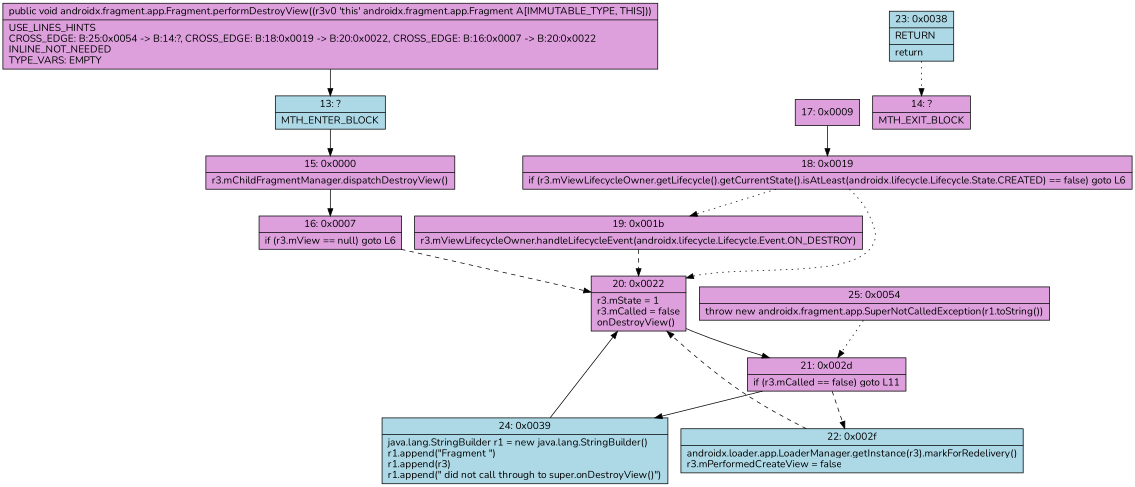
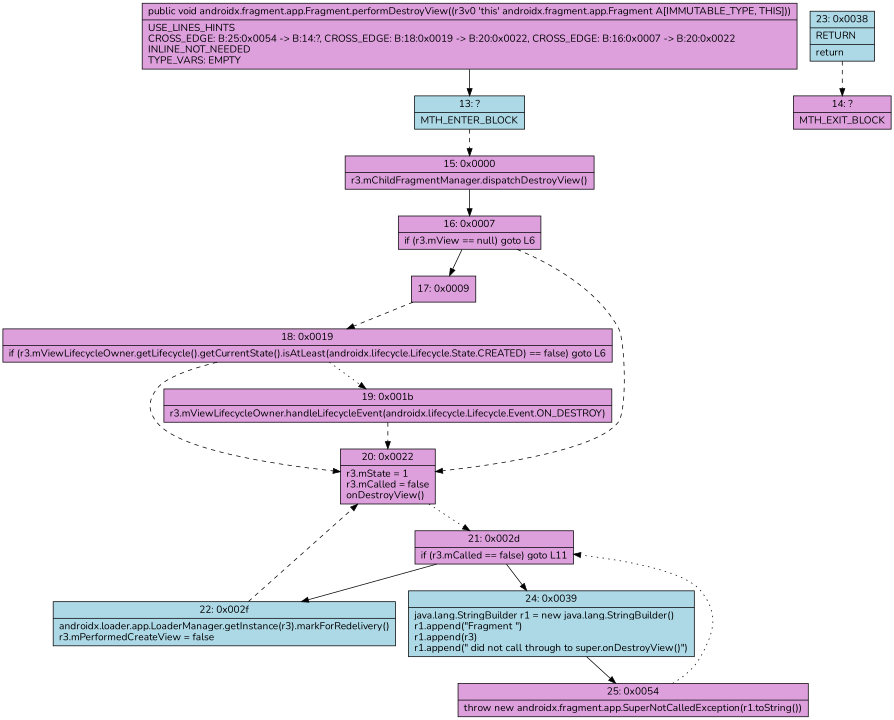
edge "23: 0x0038" -> "14: ?": style dotted -> dashed
edge "17: 0x0009" -> "18: 0x0019": style solid -> dashed
edge "13: ?" -> "15: 0x0000": style solid -> dashed
edge "16: 0x0007" -> "17: 0x0009": added
edge "18: 0x0019" -> "20: 0x0022": style dotted -> dashed
edge "20: 0x0022" -> "21: 0x002d": style solid -> dotted
edge "24: 0x0039" -> "20: 0x0022": now "24: 0x0039" -> "25: 0x0054"
edge "21: 0x002d" -> "22: 0x002f": style dashed -> solid
